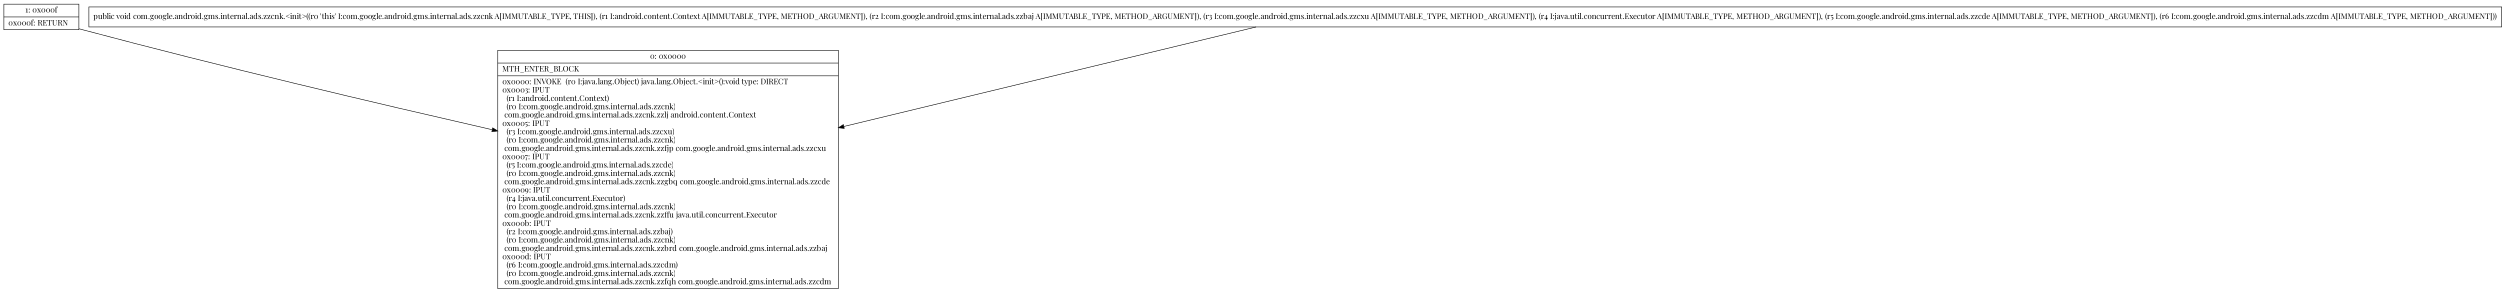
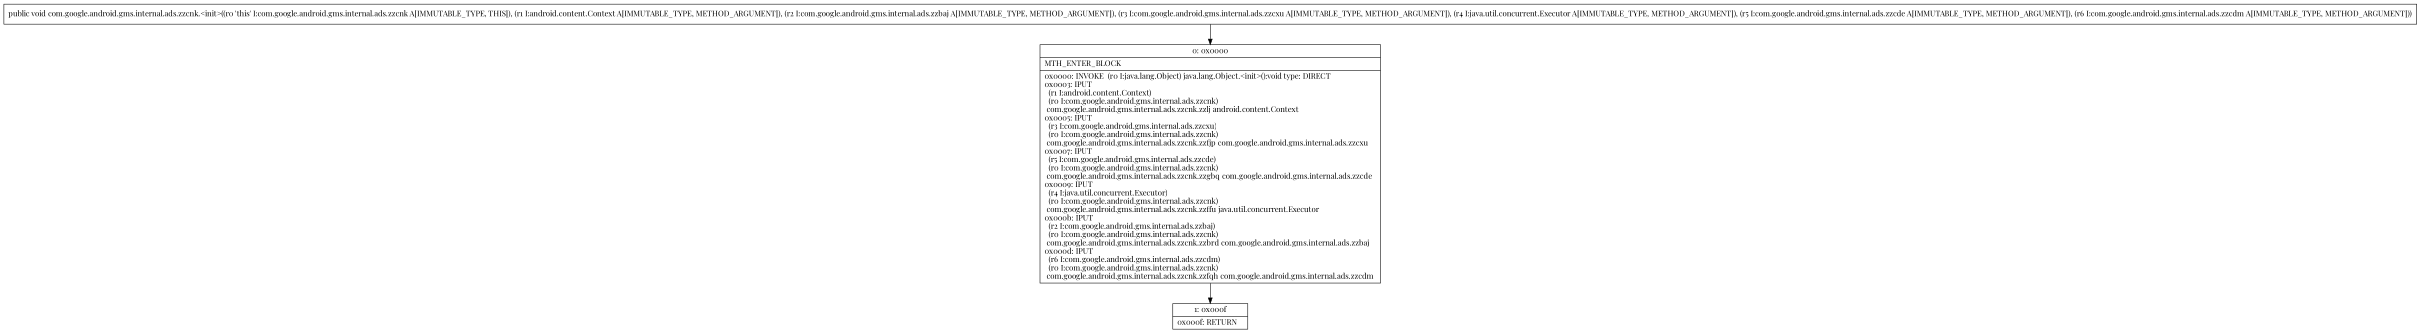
edge "1: 0x000f" -> "0: 0x0000": reversed
